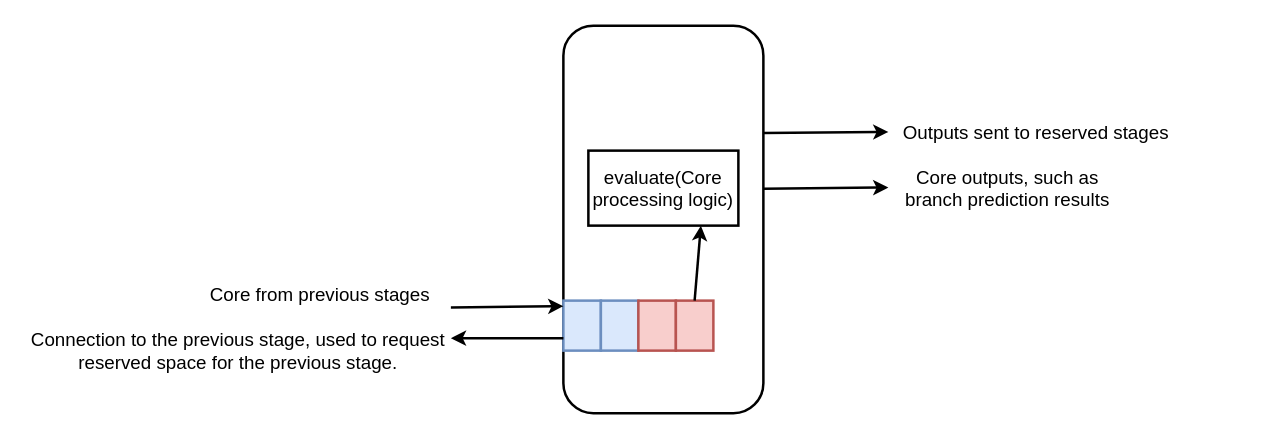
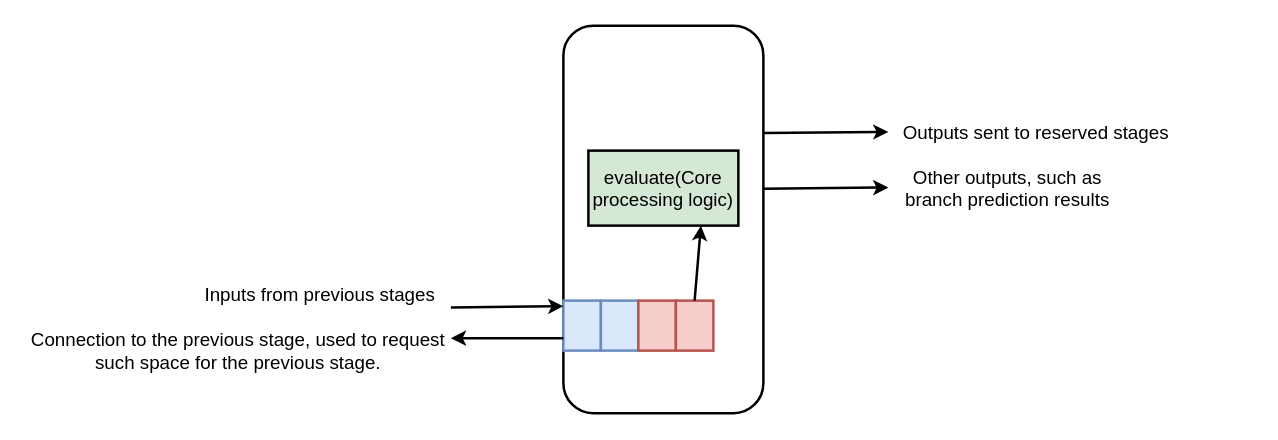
node "evaluate(Core processing logic)": fillcolor #ffffff -> #d5e8d4
node "Core outputs, such as branch prediction results": label "Core outputs, such as branch prediction results" -> "Other outputs, such as branch prediction results"
node "Core from previous stages": label "Core from previous stages" -> "Inputs from previous stages"
node "Connection to the previous stage, used to request reserved space for the previous stage.": label "Connection to the previous stage, used to request reserved space for the previous stage." -> "Connection to the previous stage, used to request such space for the previous stage."
